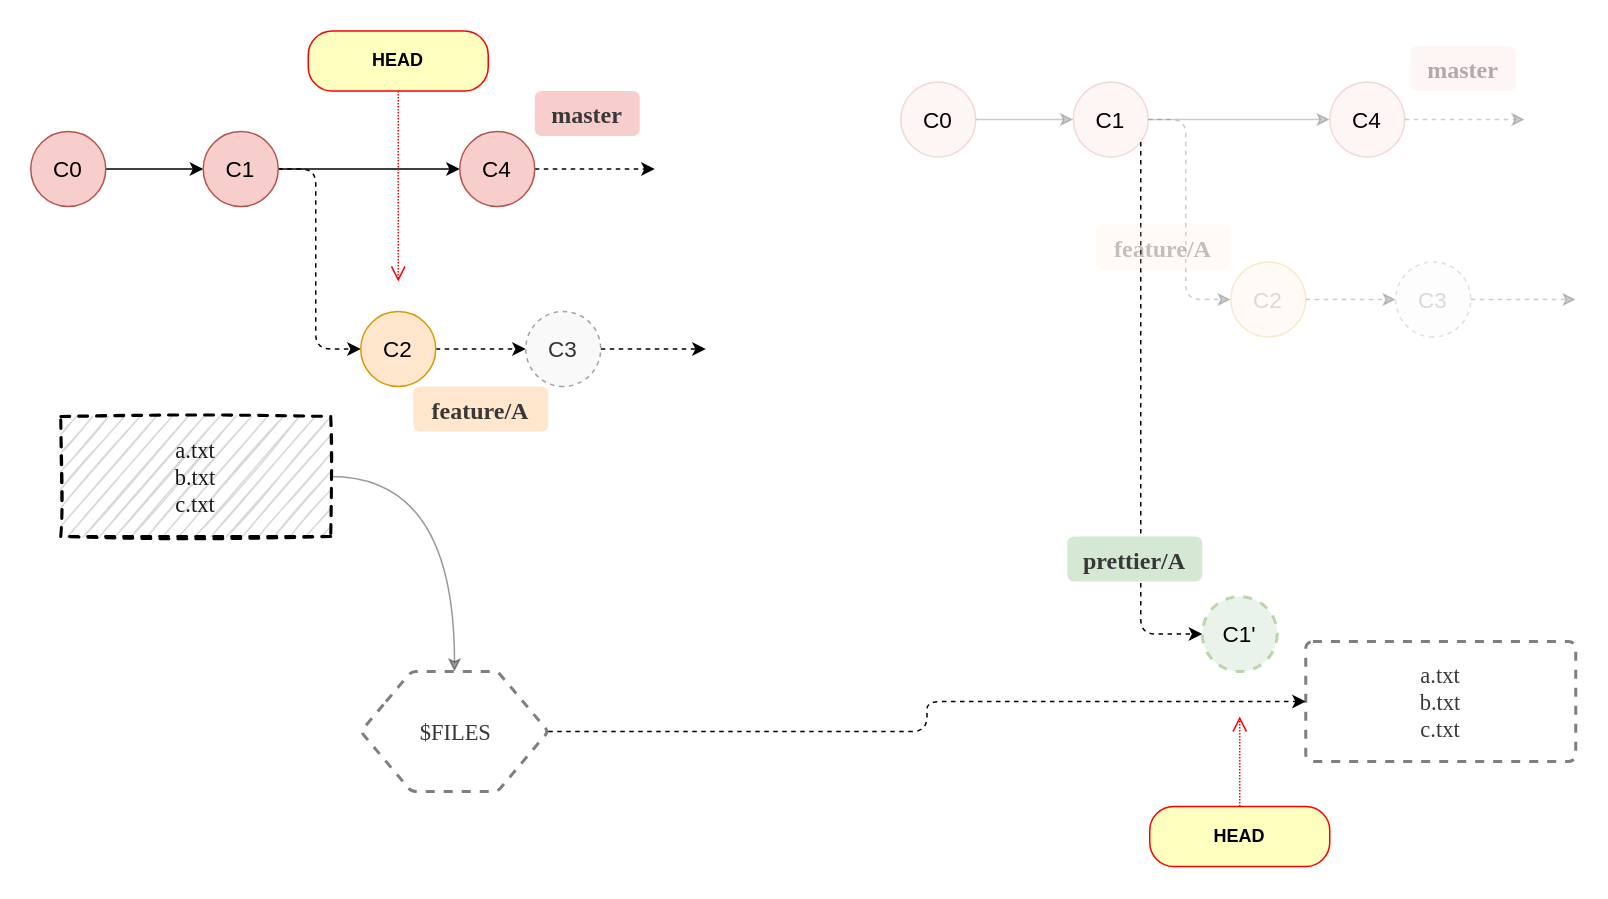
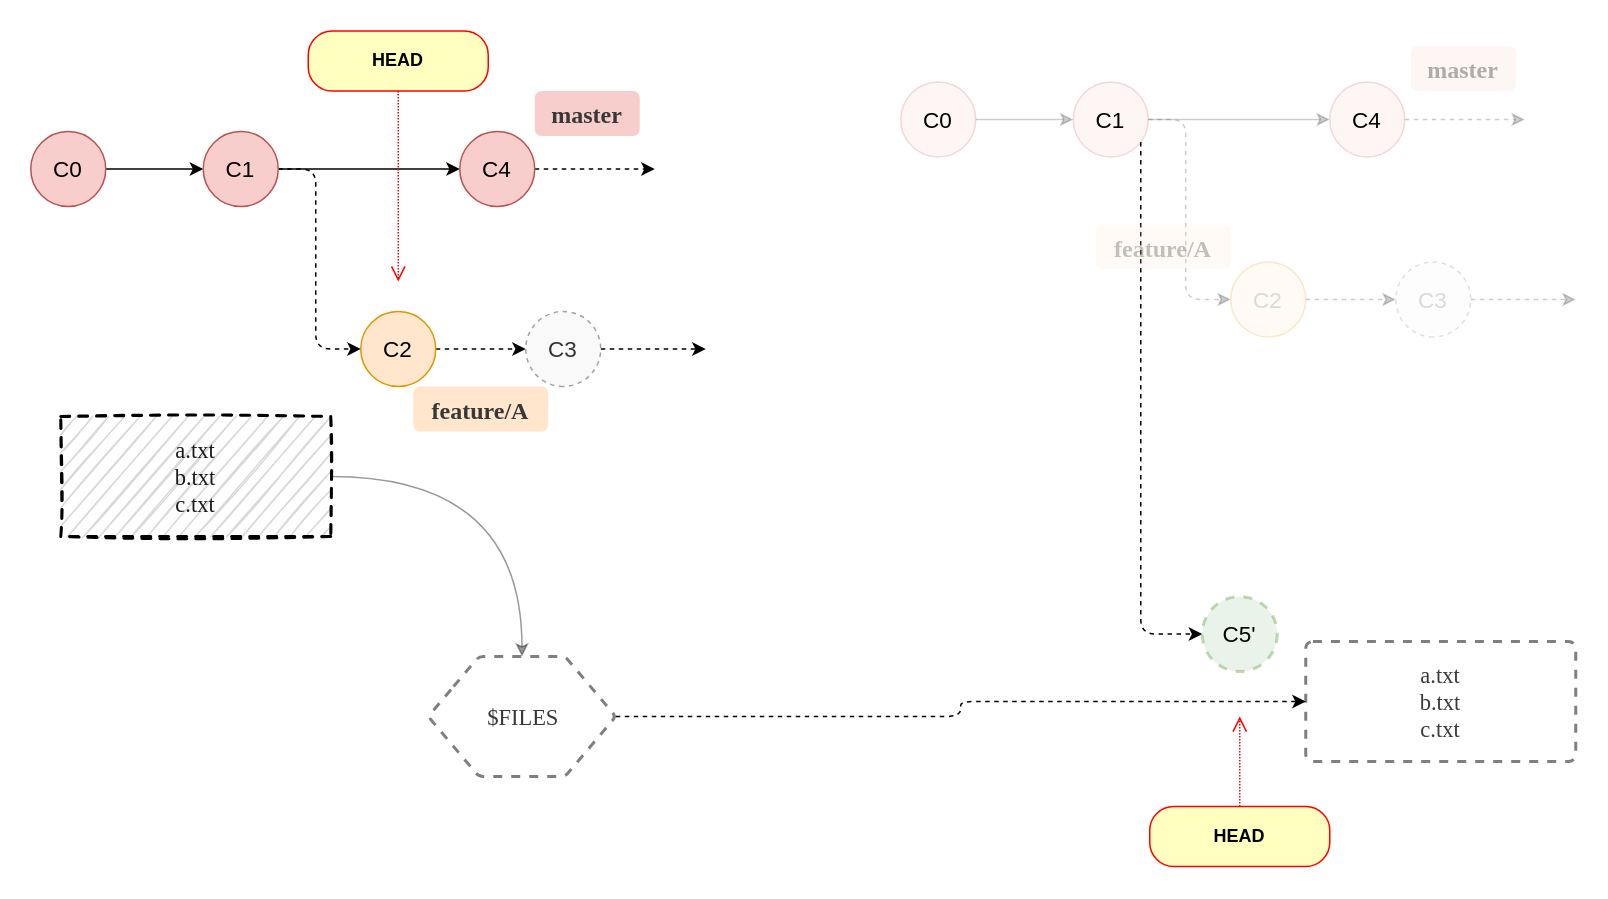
node "prettier/A": removed
node "C1'": label "C1'" -> "C5'"
node "$FILES": moved (455, 731) -> (522, 716)
